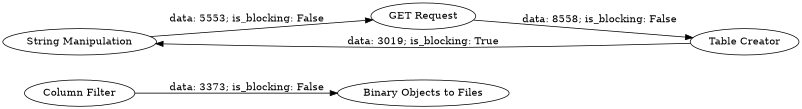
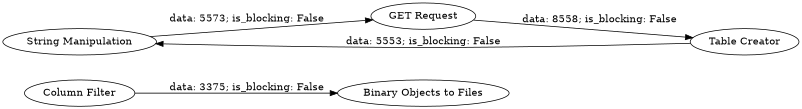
edge "String Manipulation" -> "GET Request": label "data: 5553; is_blocking: False" -> "data: 5573; is_blocking: False"
edge "Table Creator" -> "String Manipulation": label "data: 3019; is_blocking: True" -> "data: 5553; is_blocking: False"
edge "Column Filter" -> "Binary Objects to Files": label "data: 3373; is_blocking: False" -> "data: 3375; is_blocking: False"
